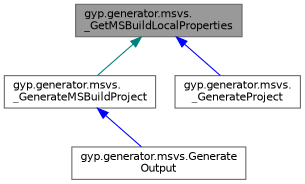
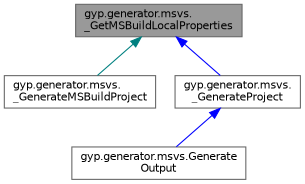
edge "gyp.generator.msvs.Generate Output" -> "gyp.generator.msvs. _GenerateMSBuildProject": now "gyp.generator.msvs.Generate Output" -> "gyp.generator.msvs. _GenerateProject"
